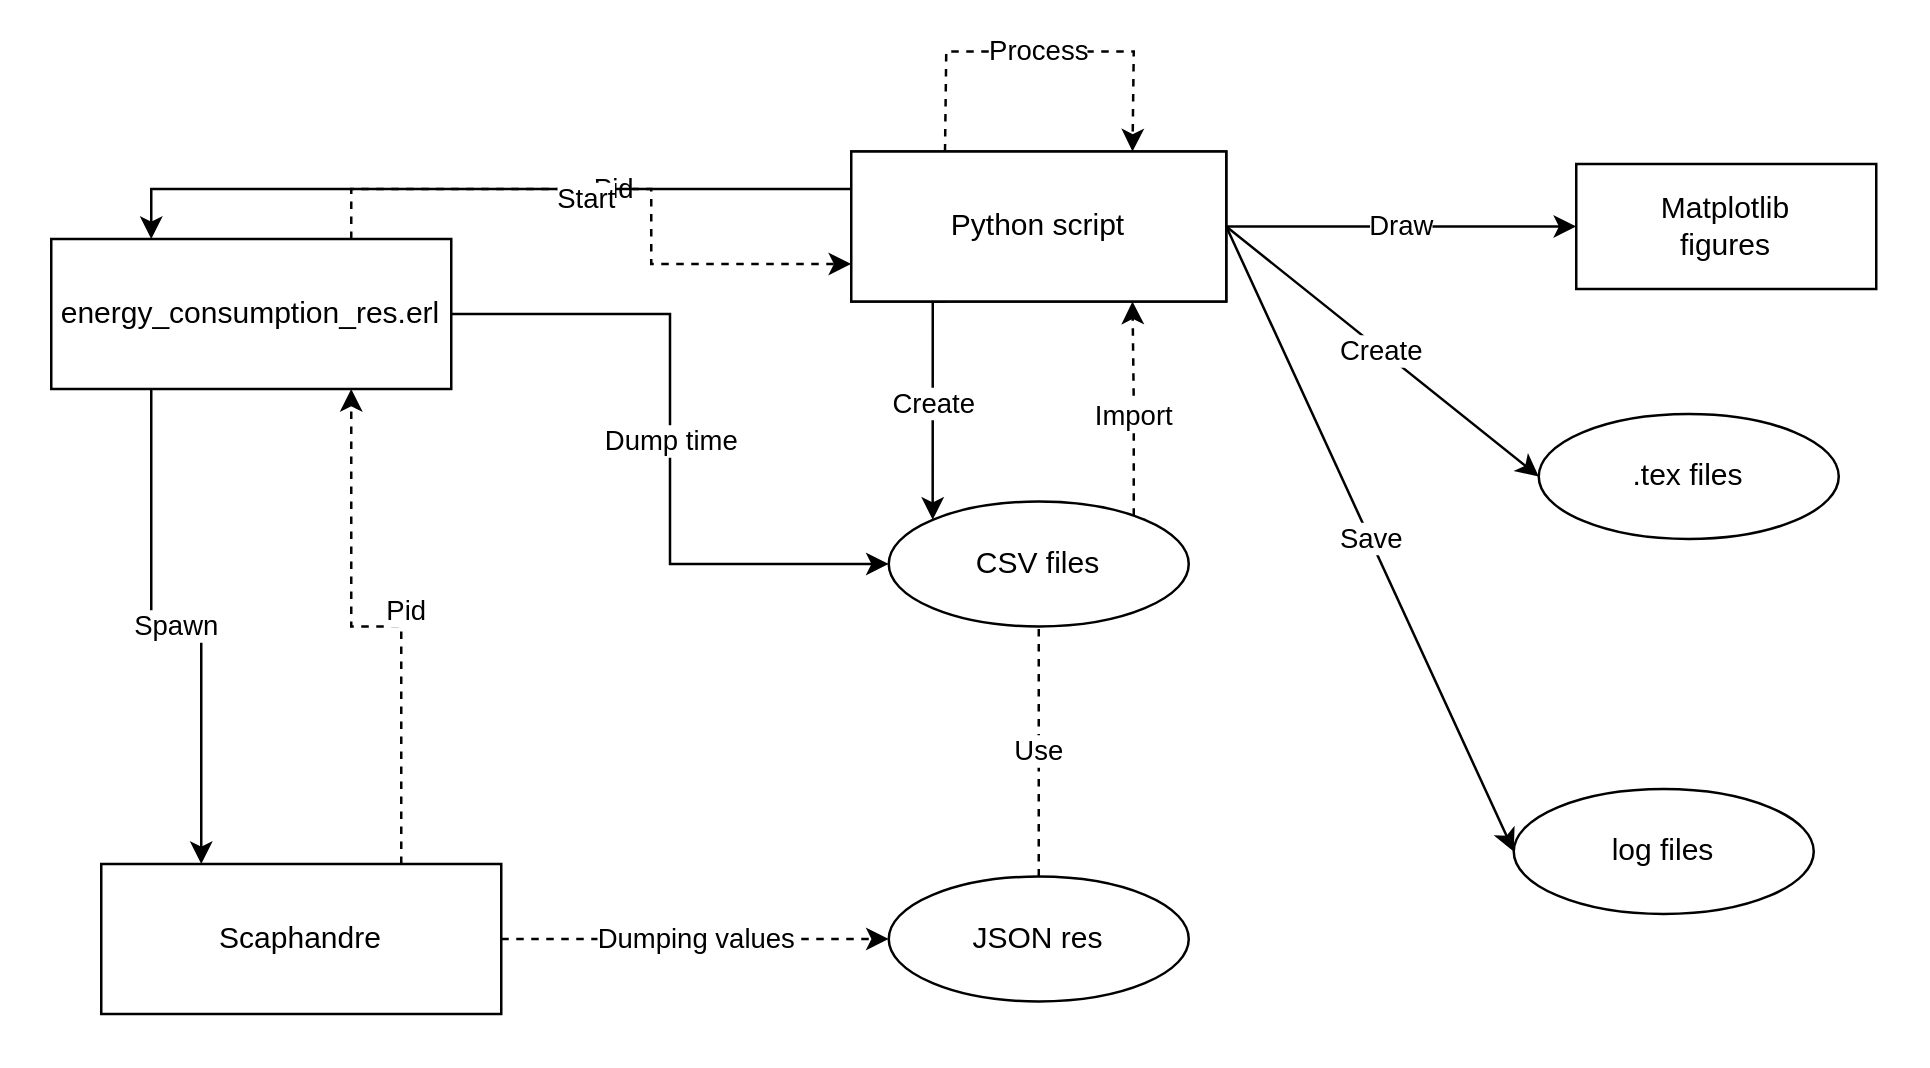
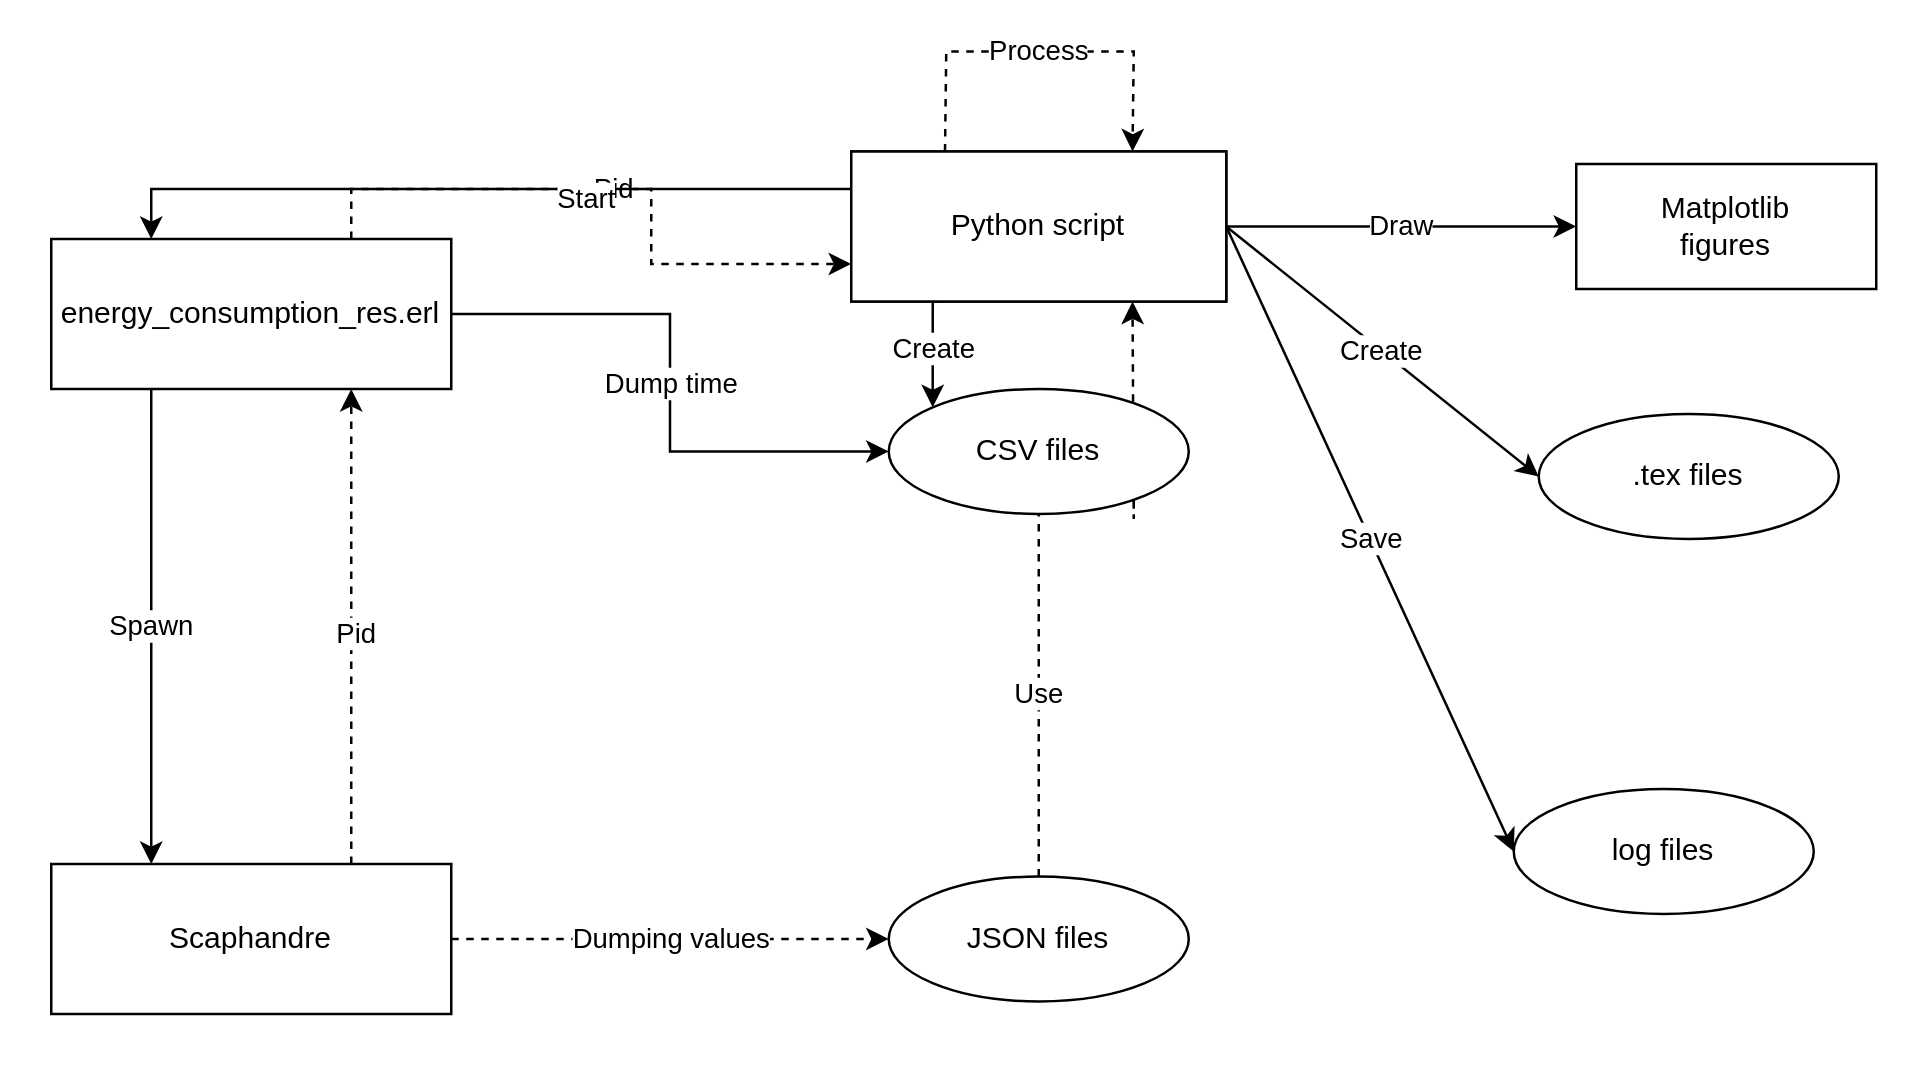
node "CSV files": moved (1039, 564) -> (1039, 451)
node "Scaphandre": moved (301, 939) -> (251, 939)
node "JSON res": label "JSON res" -> "JSON files"
